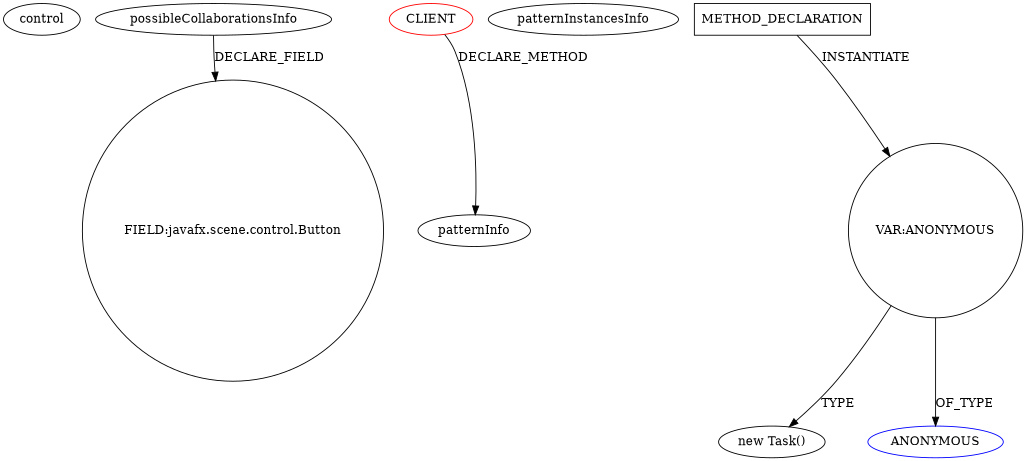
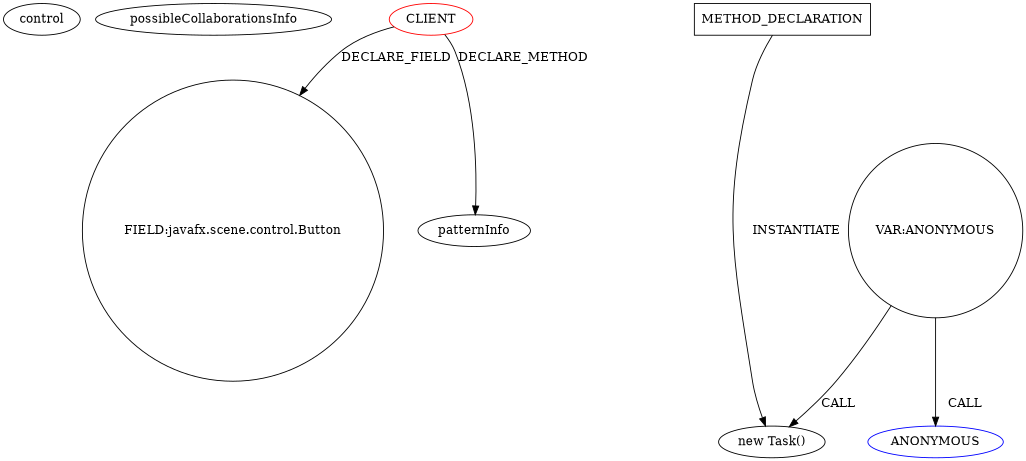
node "patternInstancesInfo": removed
edge "possibleCollaborationsInfo" -> "FIELD:javafx.scene.control.Button": now "CLIENT" -> "FIELD:javafx.scene.control.Button"
edge "METHOD_DECLARATION" -> "VAR:ANONYMOUS": now "METHOD_DECLARATION" -> "new Task()"
edge "VAR:ANONYMOUS" -> "new Task()": label "TYPE" -> "CALL"
edge "VAR:ANONYMOUS" -> "ANONYMOUS": label "OF_TYPE" -> "CALL"
